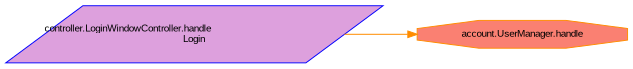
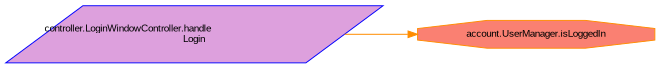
node "account.UserManager.handle": label "account.UserManager.handle" -> "account.UserManager.isLoggedIn"
